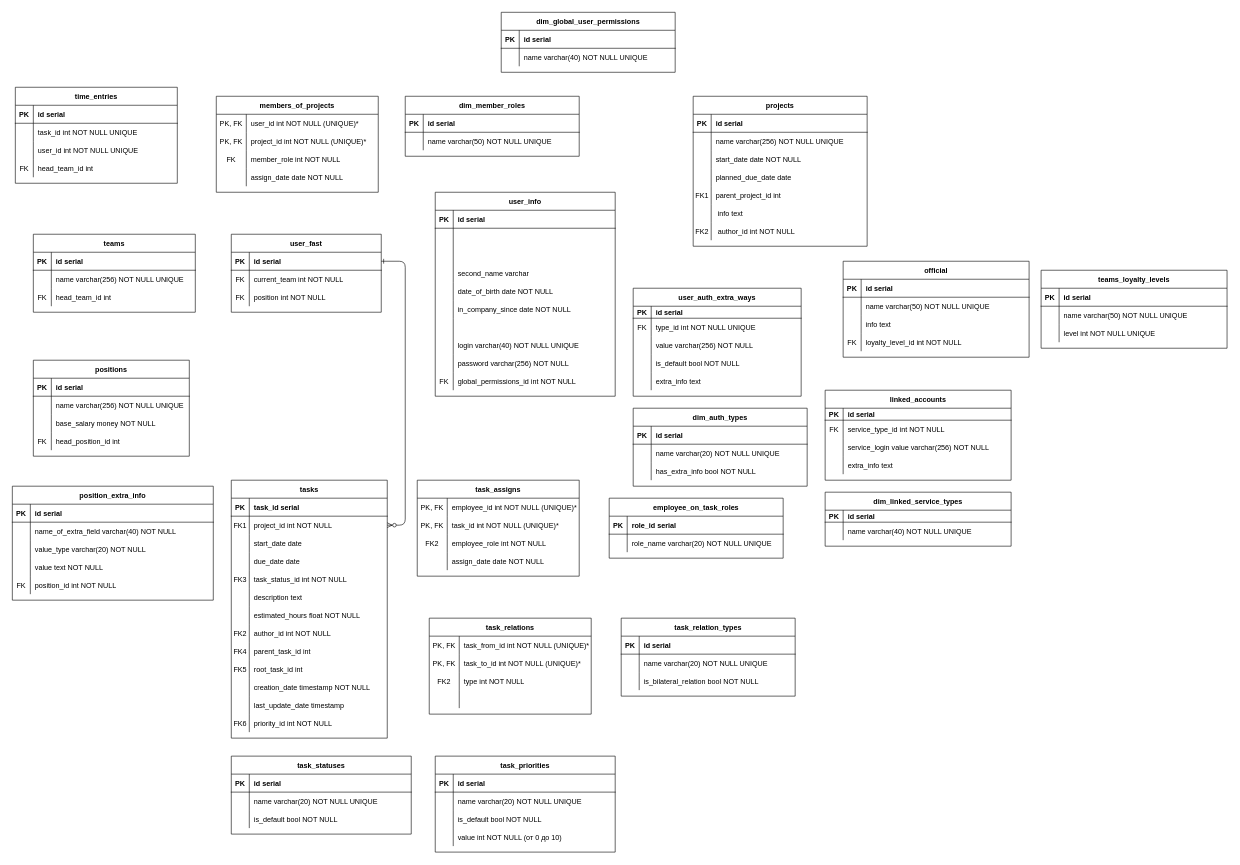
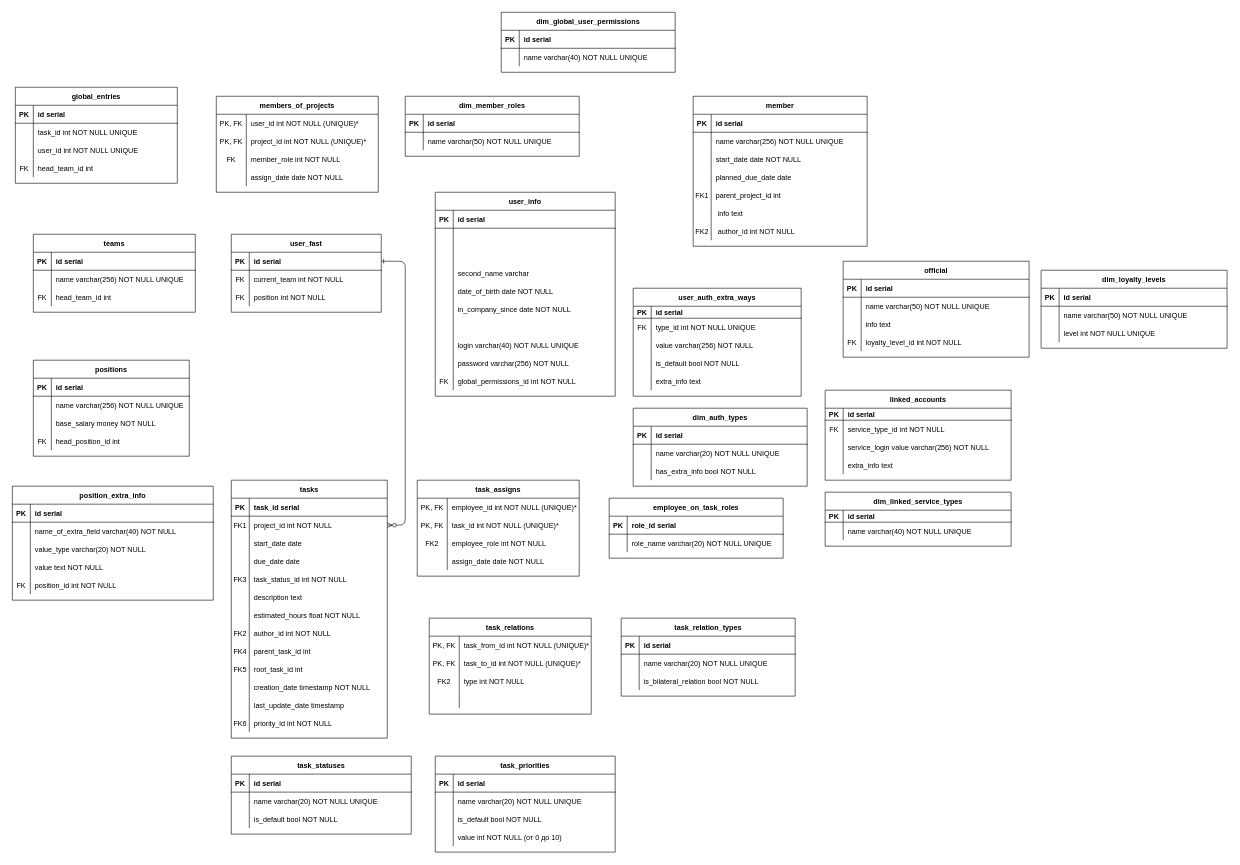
node "time_entries": label "time_entries" -> "global_entries"
node "projects": label "projects" -> "member"
node "teams_loyalty_levels": label "teams_loyalty_levels" -> "dim_loyalty_levels"
